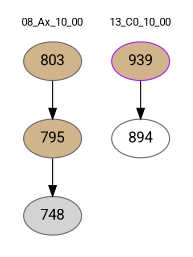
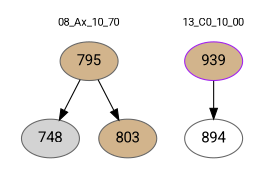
cluster "08_Ax_10_00": label "08_Ax_10_00" -> "08_Ax_10_70"
edge "803" -> "795": reversed
